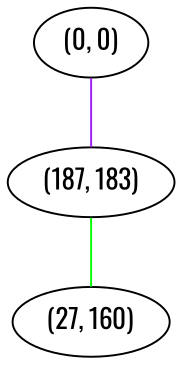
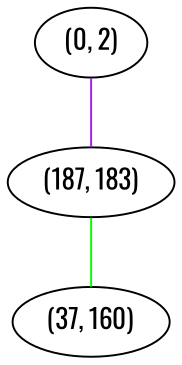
node "(0, 0)": label "(0, 0)" -> "(0, 2)"
node "(27, 160)": label "(27, 160)" -> "(37, 160)"
